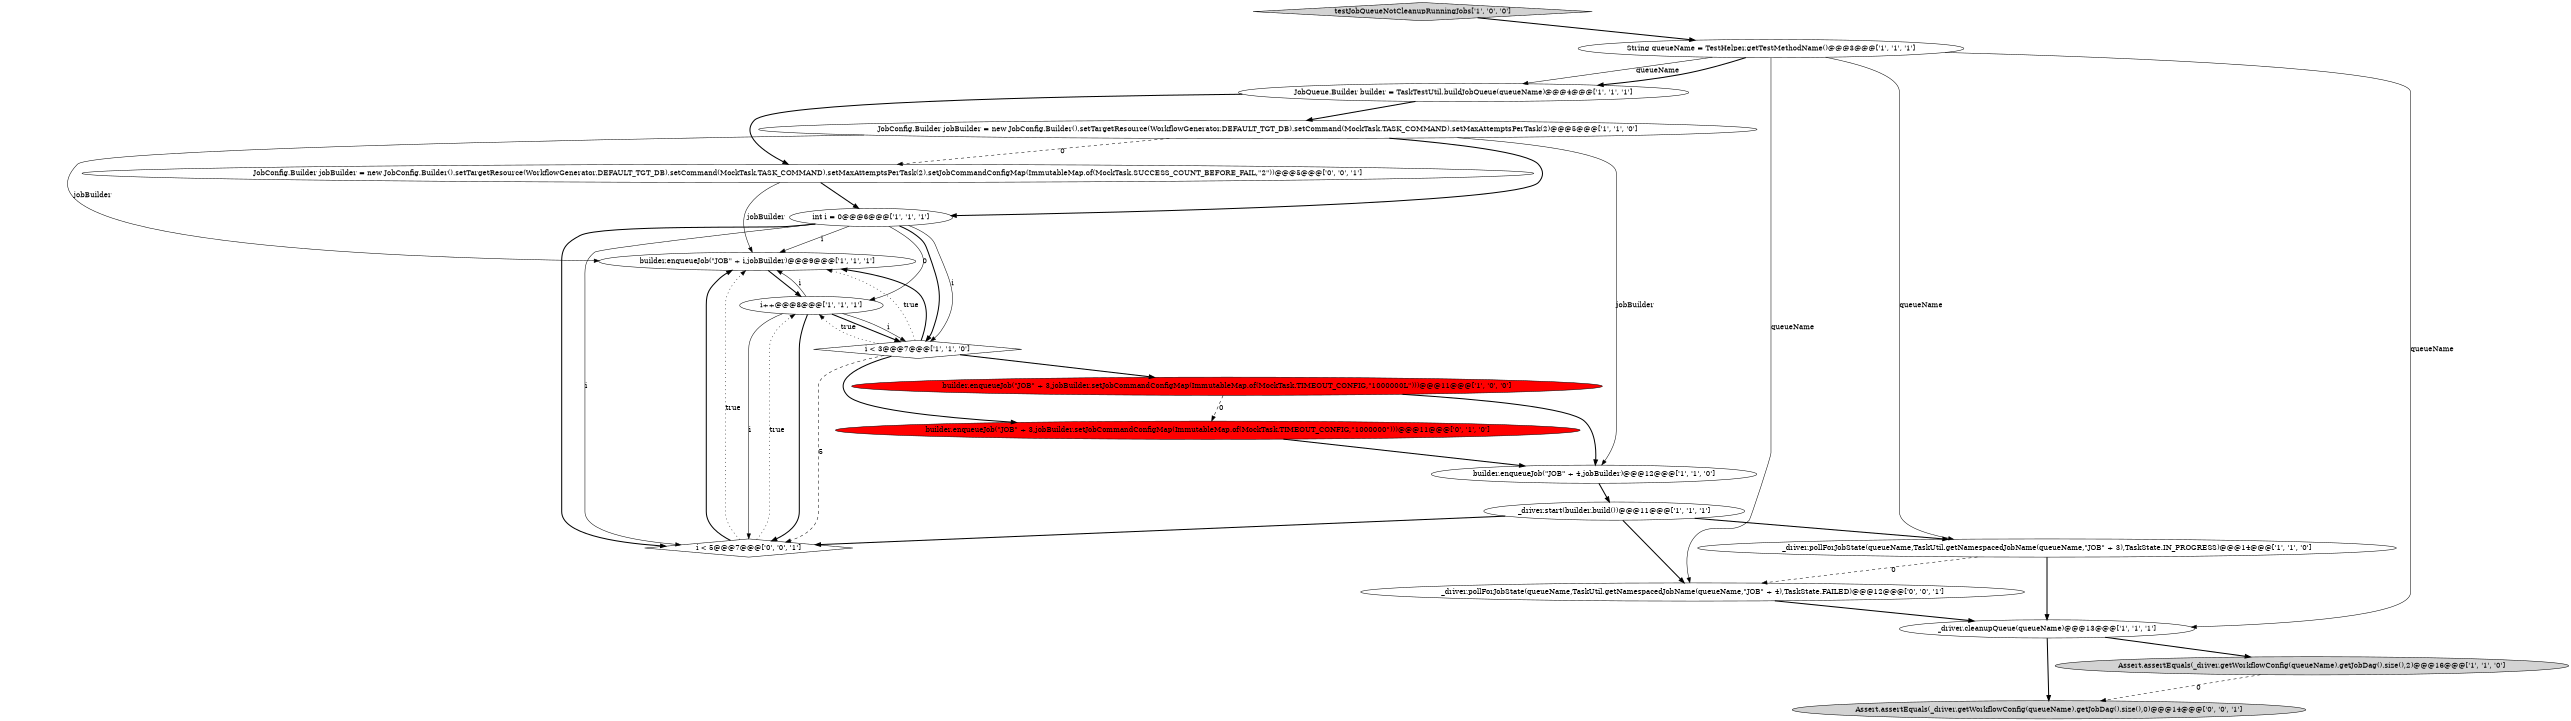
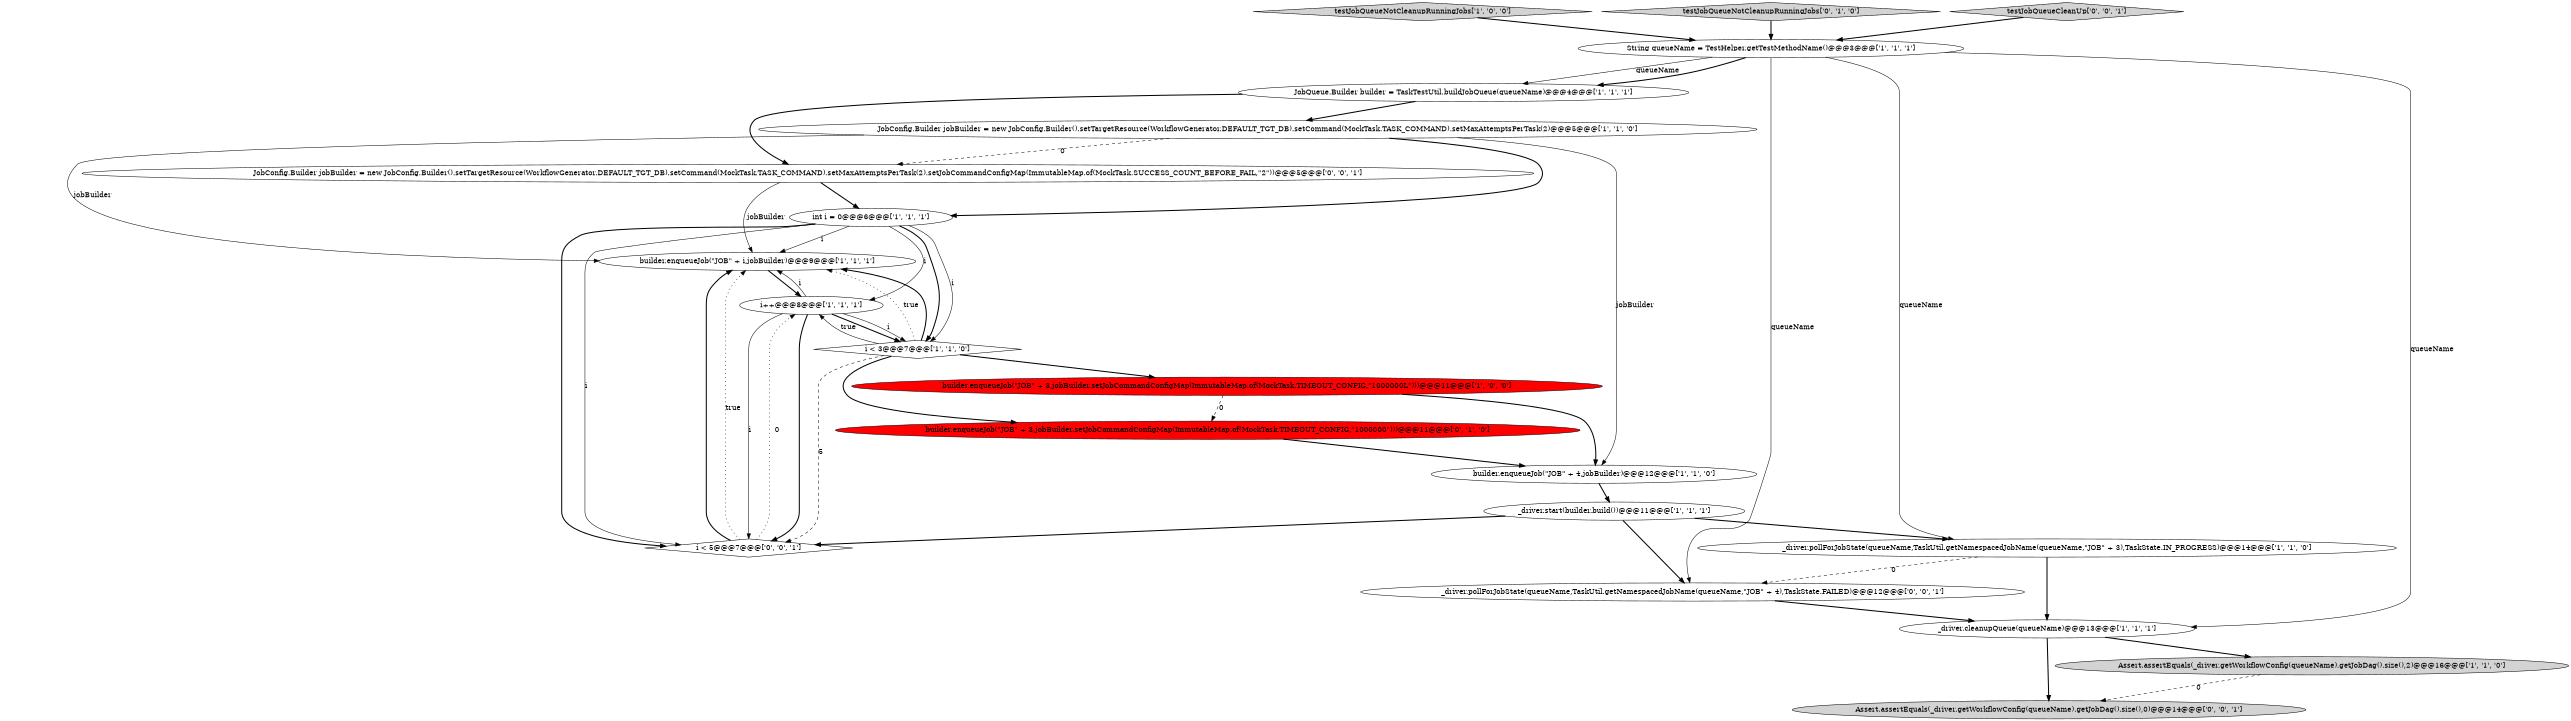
node "testJobQueueNotCleanupRunningJobs['0', '1', '0']": added
node "testJobQueueCleanUp['0', '0', '1']": added
edge "int i = 0@@@6@@@['1', '1', '1']" -> "i++@@@8@@@['1', '1', '1']": label "0" -> "i"
edge "i < 3@@@7@@@['1', '1', '0']" -> "i++@@@8@@@['1', '1', '1']": style dotted -> solid
edge "i < 5@@@7@@@['0', '0', '1']" -> "i++@@@8@@@['1', '1', '1']": label "true" -> "0"
